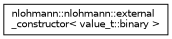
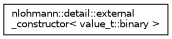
node "nlohmann::nlohmann::external _constructor< value_t::binary >": label "nlohmann::nlohmann::external _constructor< value_t::binary >" -> "nlohmann::detail::external _constructor< value_t::binary >"
